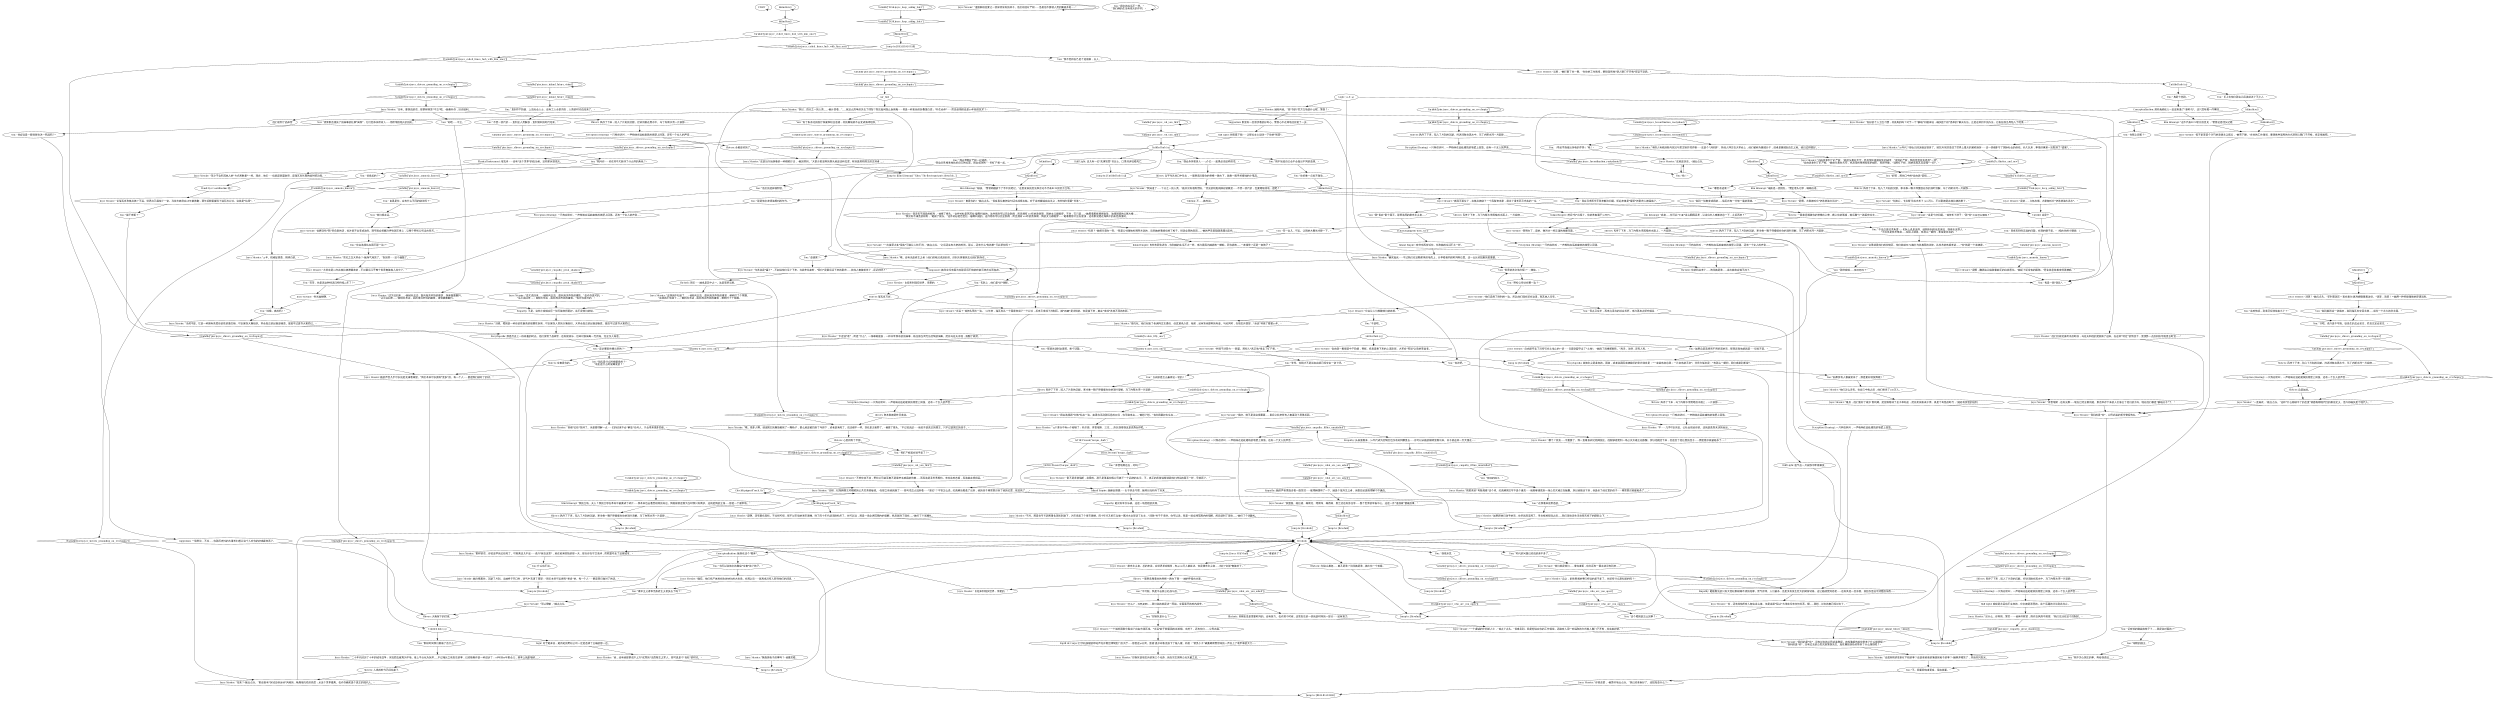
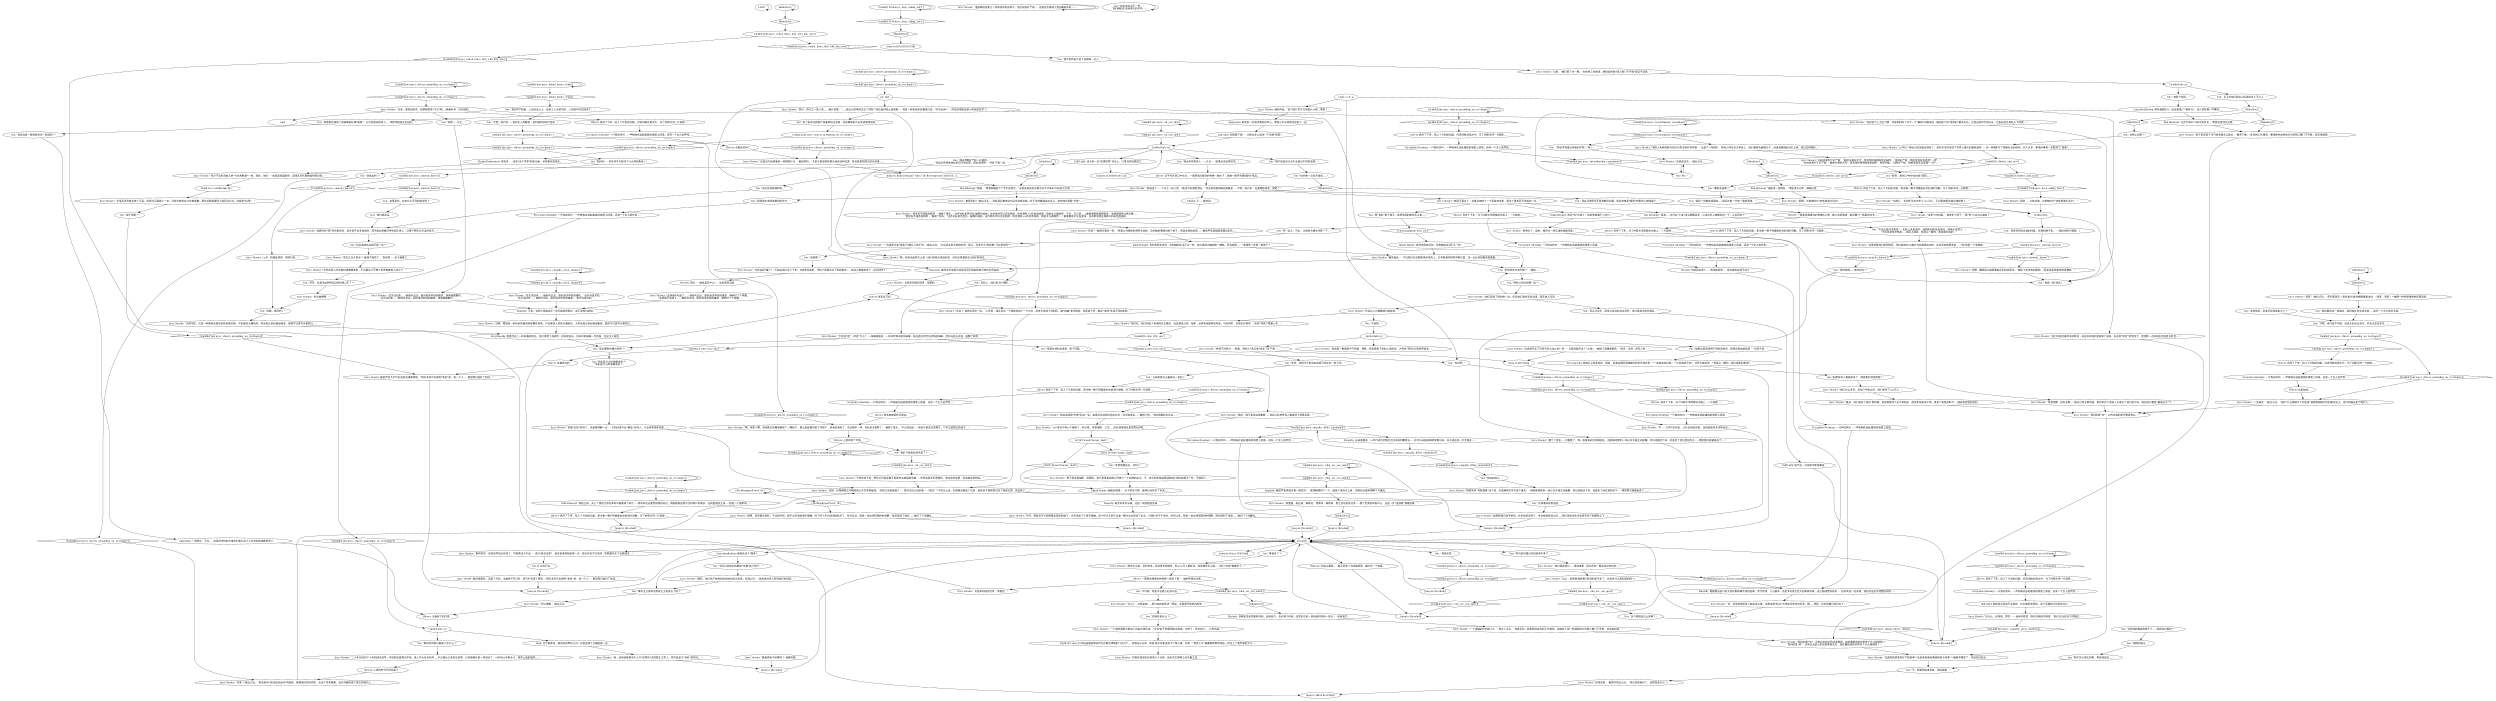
node "他们发明了晶体管": label "他们发明了晶体管" -> "input"
node "Untitled 这是个": label "Untitled 这是个" -> "Untitled hub"
edge "Joyce Messier: “真国王退位了，在格拉德做了一个风险资本家，度过了漫长而又充实的一生。”" -> "Joyce Messier: “我明白了，是的。像洪水一样泛滥的地缘问题。”": now "Joyce Messier: “真国王退位了，在格拉德做了一个风险资本家，度过了漫长而又充实的一生。”" -> "Kim Kitsuragi: “或者——你可以*不要*这么囫囵吞枣，让这位夫人稍微休息一下，之后再来？”"
